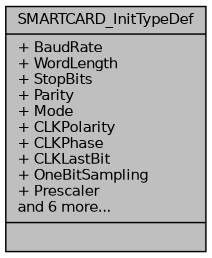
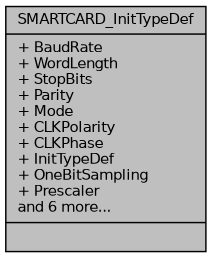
node "SMARTCARD_InitTypeDef": text "+ CLKLastBit" -> "+ InitTypeDef"
